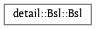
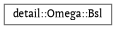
node "detail::Bsl::Bsl": label "detail::Bsl::Bsl" -> "detail::Omega::Bsl"
